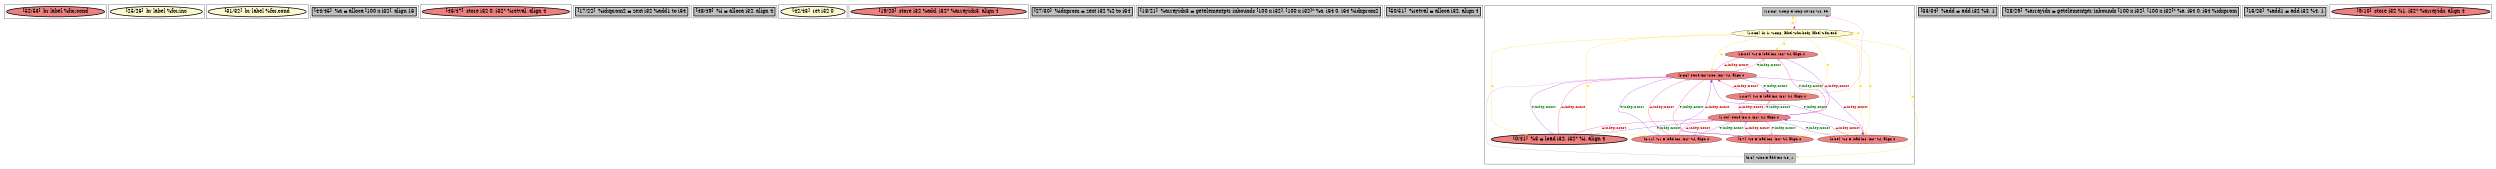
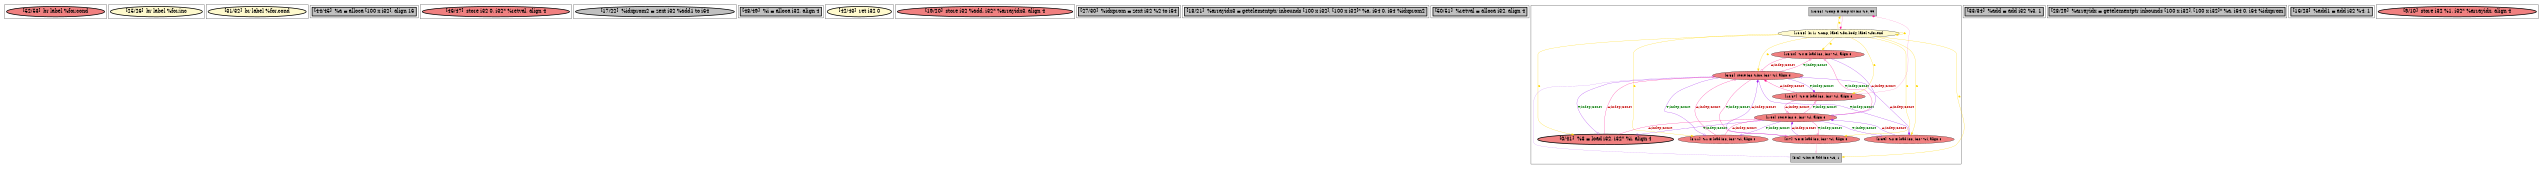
node "[17/22]  %idxprom2 = zext i32 %add1 to i64": shape box -> ellipse
edge "[4/7]  %5 = load i32, i32* %i, align 4" -> "[1/40]  store i32 0, i32* %i, align 4": arrowhead odot -> diamond
